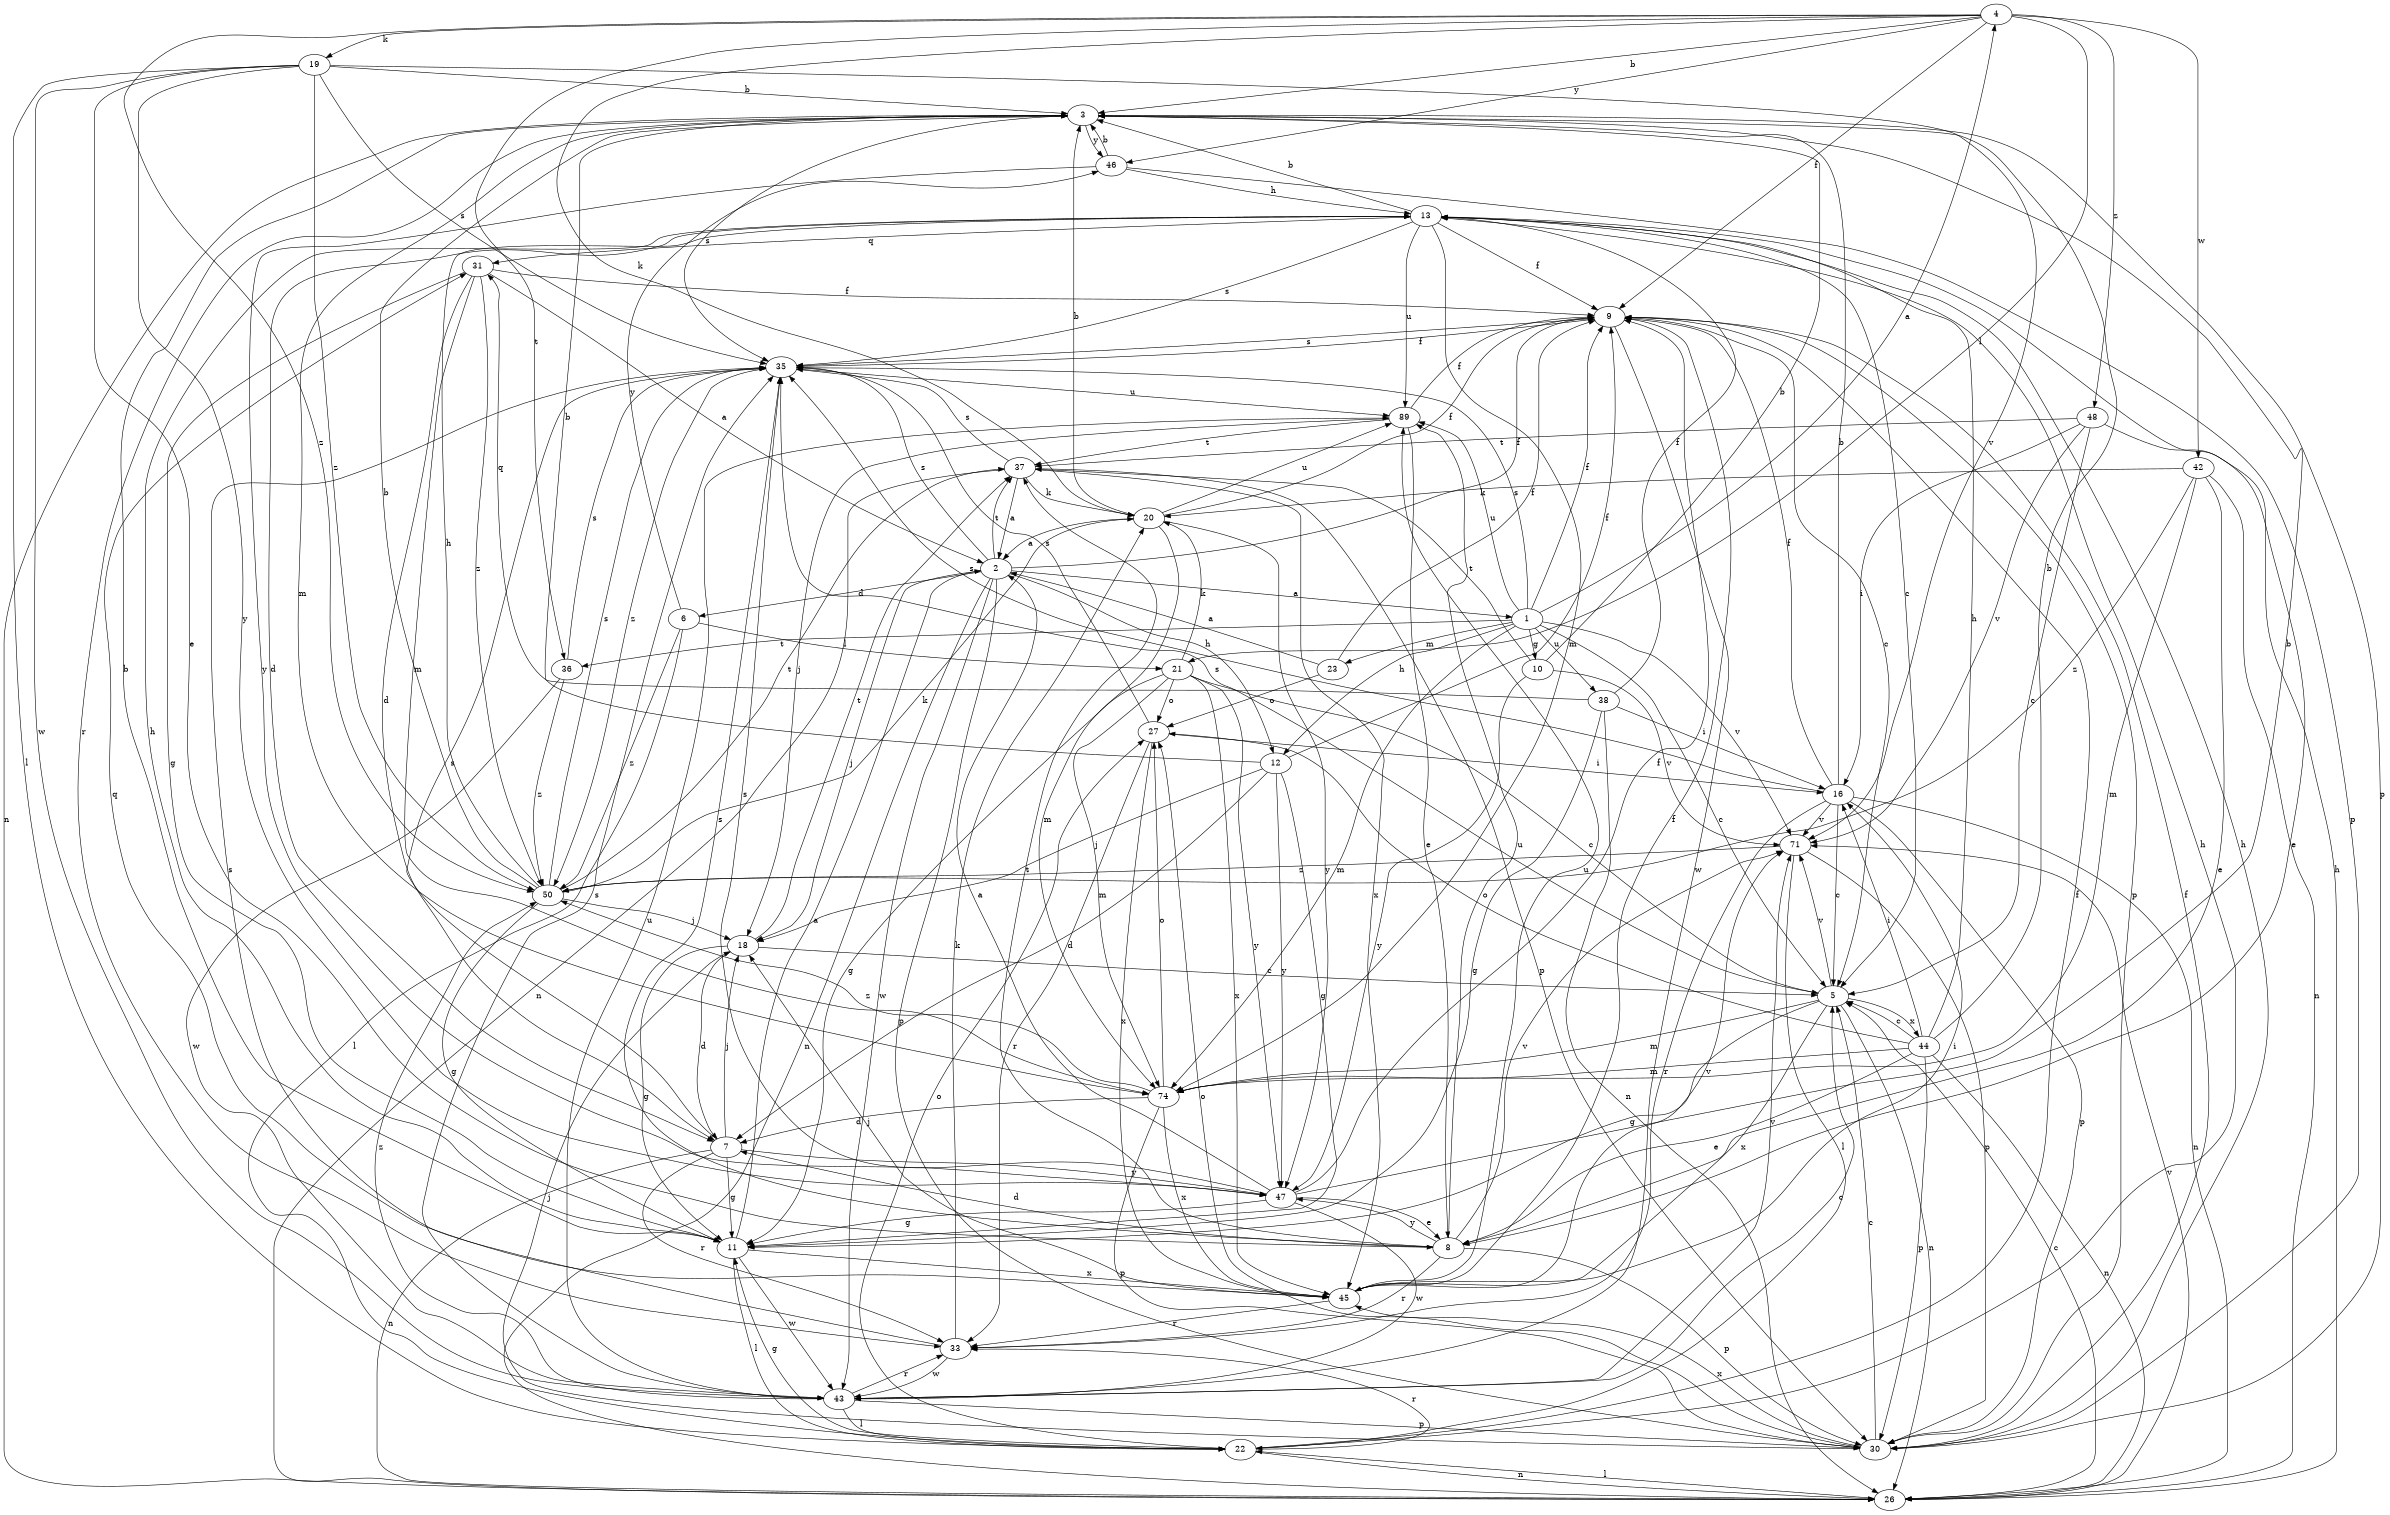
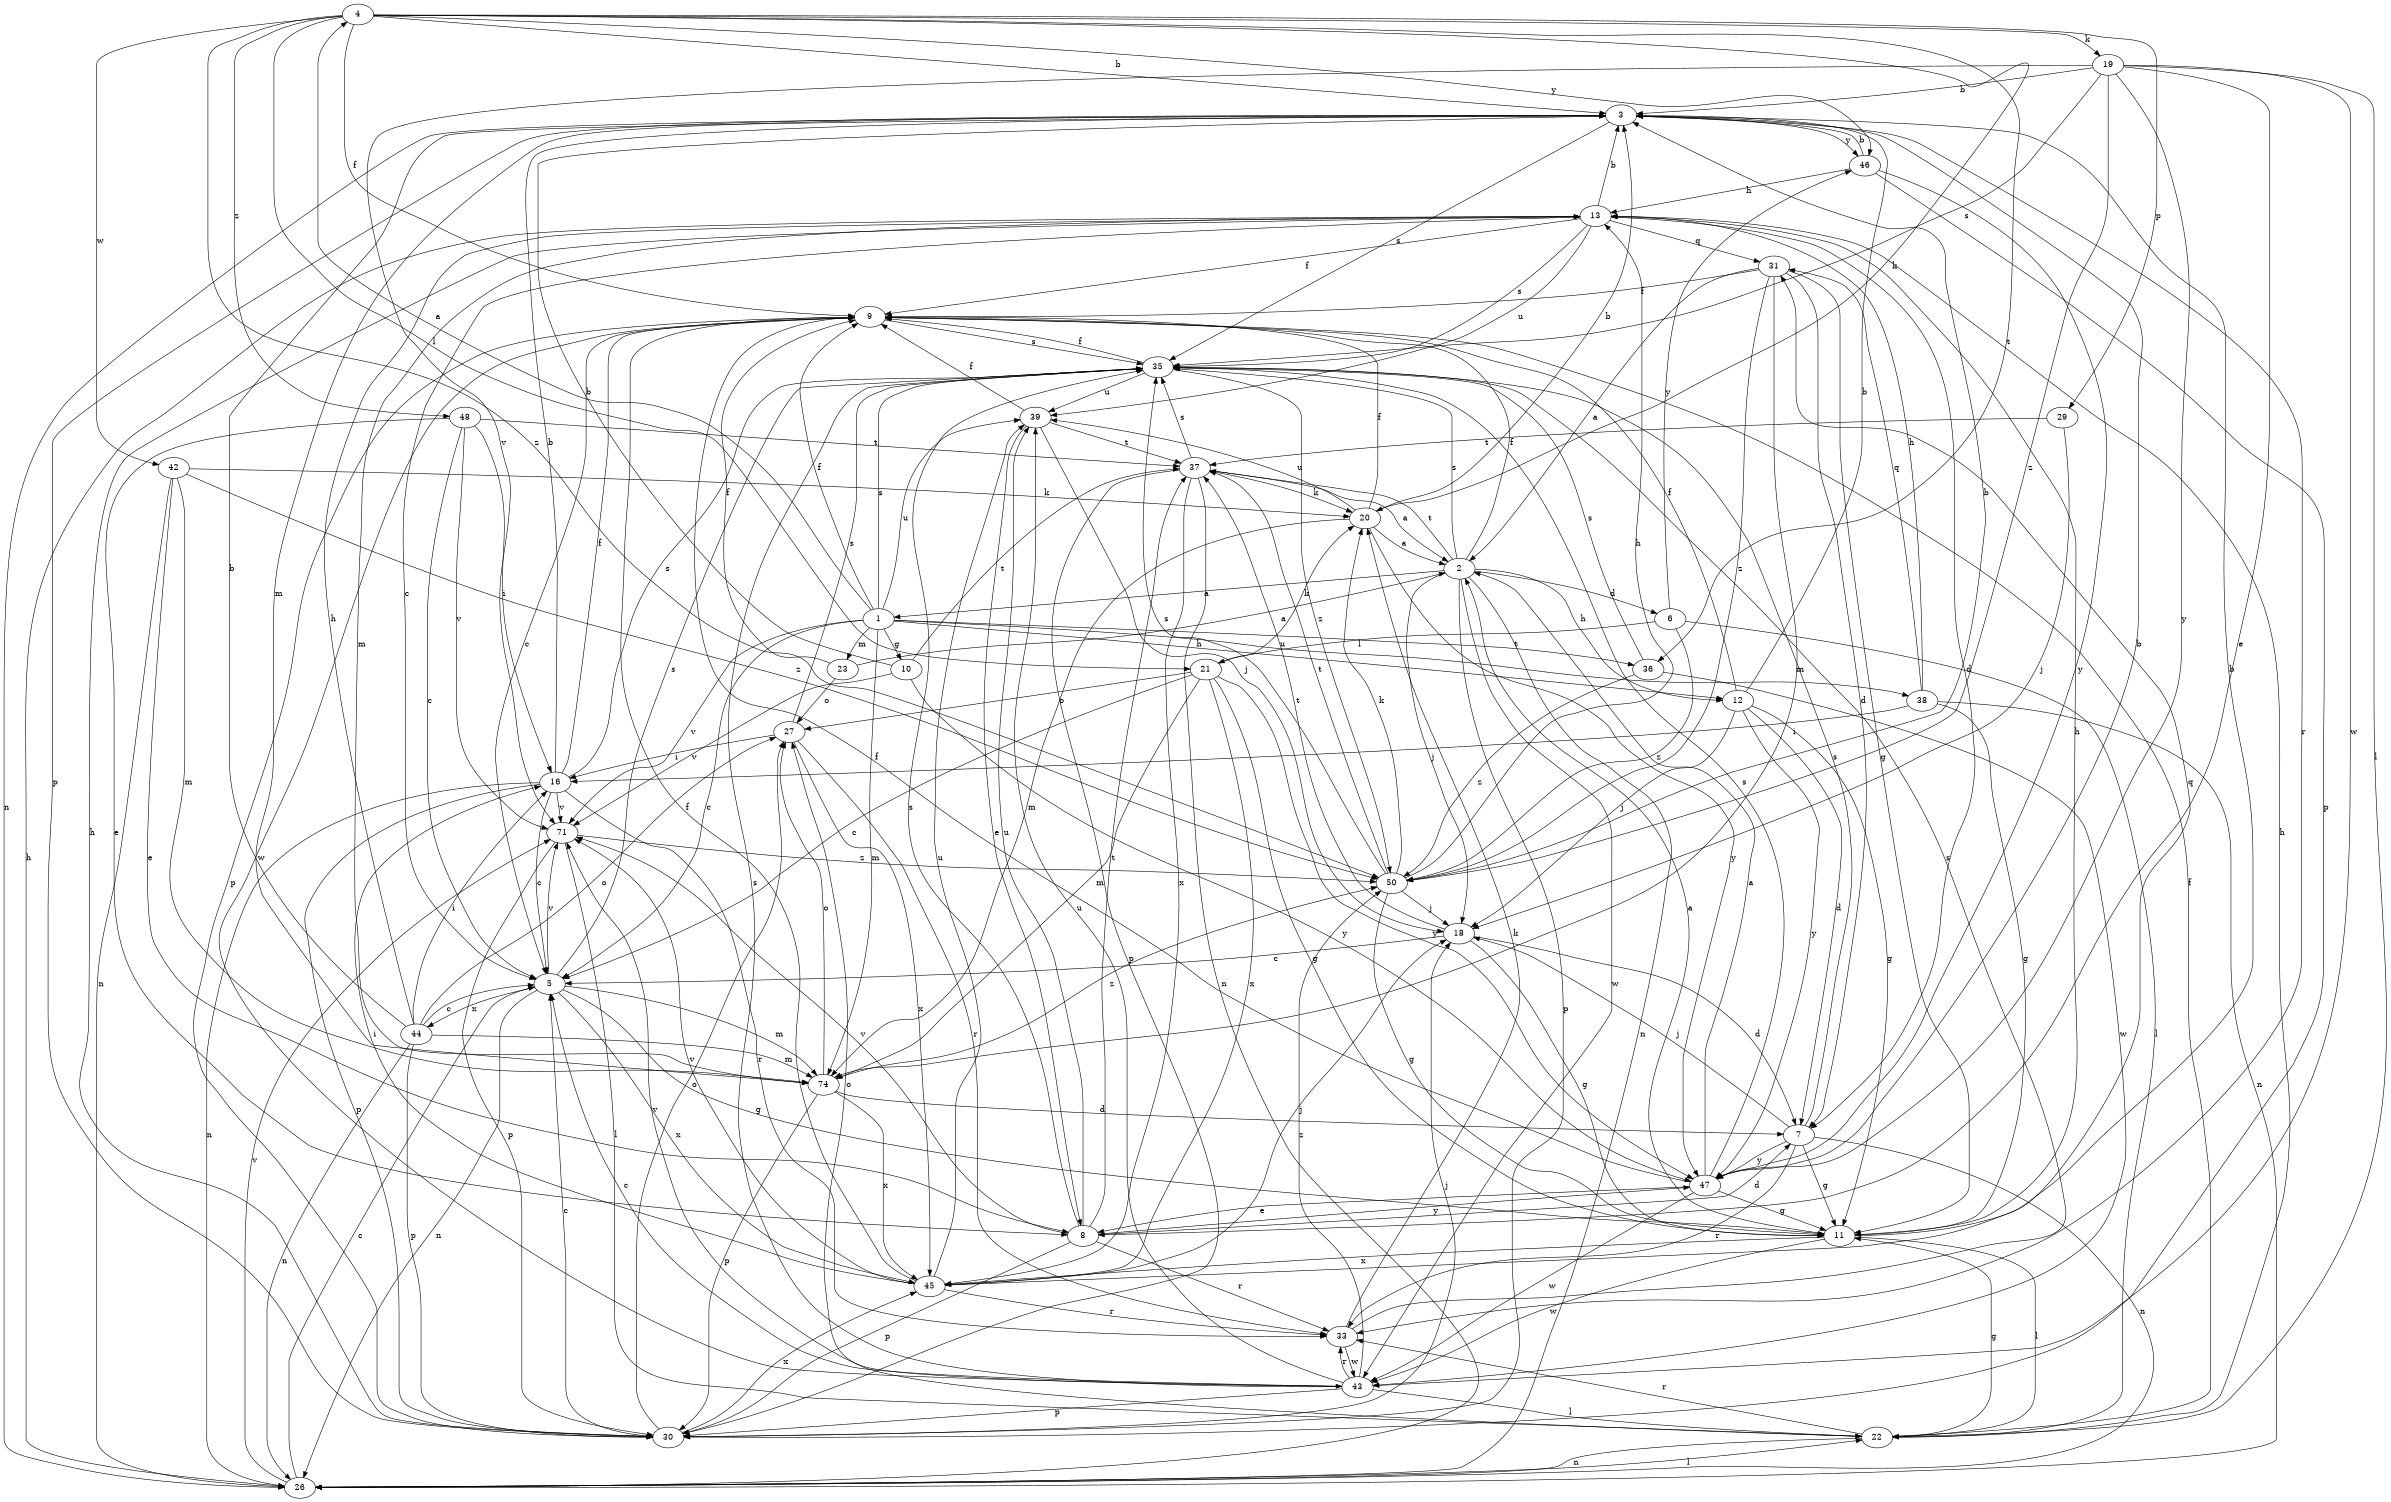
node "89": label "89" -> "39"
node "29": added
edge "38" -> "13": label "f" -> "h"
edge "30" -> "9": removed, label "f"
edge "44" -> "8": removed, label "e"
